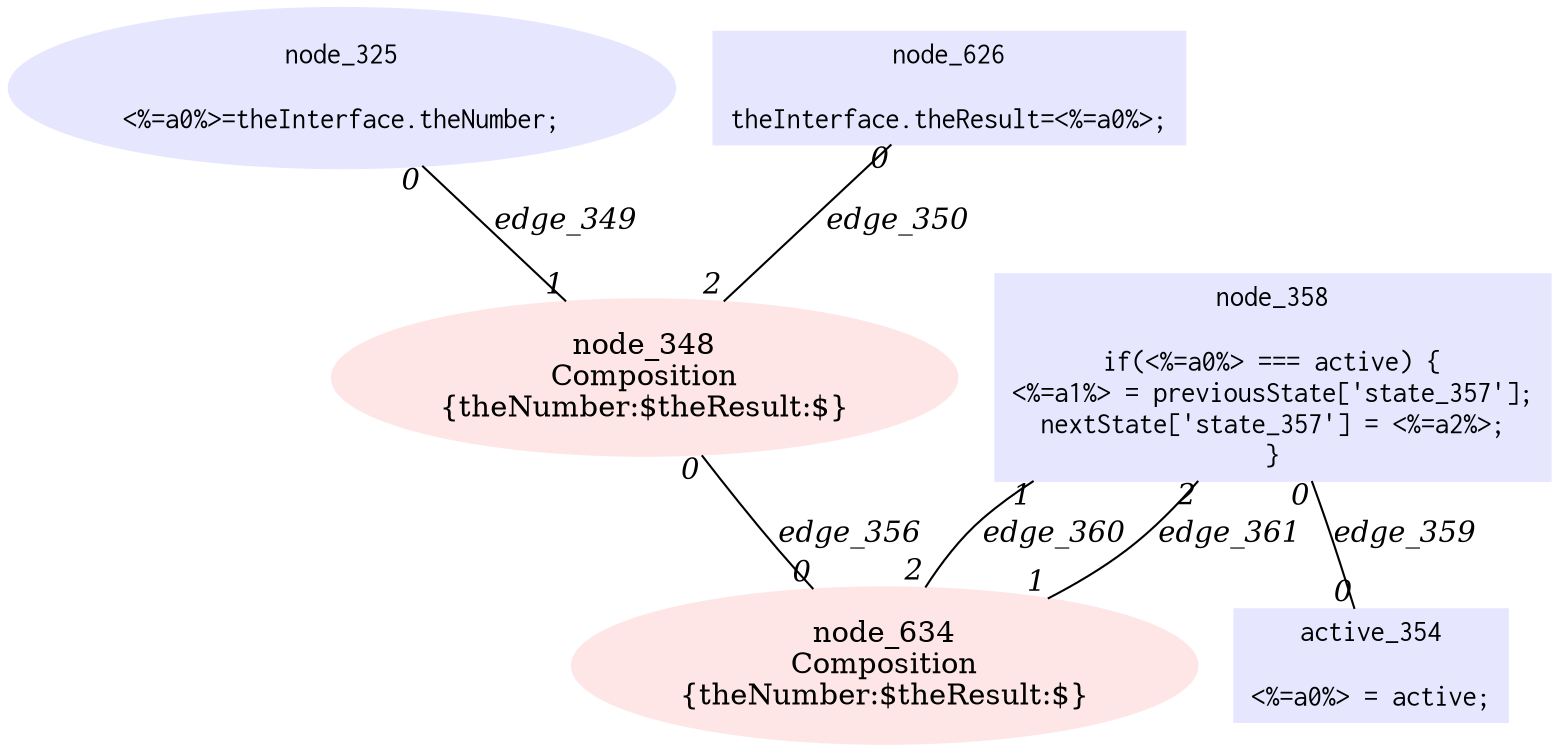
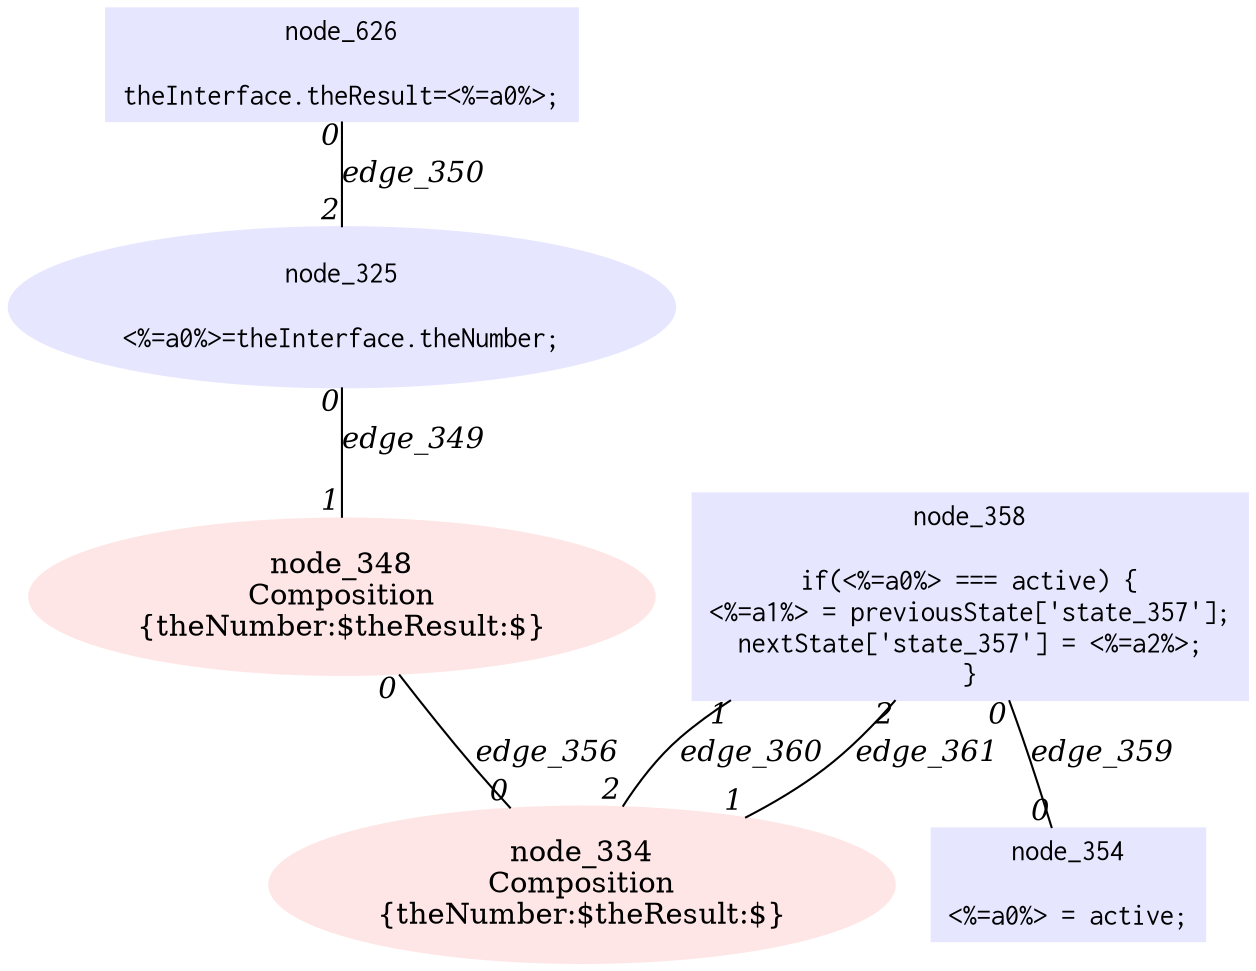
edge "node_626 theInterface.theResult=<%=a0%>;" -- "node_348 Composition {theNumber:$theResult:$}": now "node_626 theInterface.theResult=<%=a0%>;" -- "node_325 <%=a0%>=theInterface.theNumber;"
node "node_634 Composition {theNumber:$theResult:$}": label "node_634 Composition {theNumber:$theResult:$}" -> "node_334 Composition {theNumber:$theResult:$}"
node "active_354 <%=a0%> = active;": label "active_354 <%=a0%> = active;" -> "node_354 <%=a0%> = active;"
